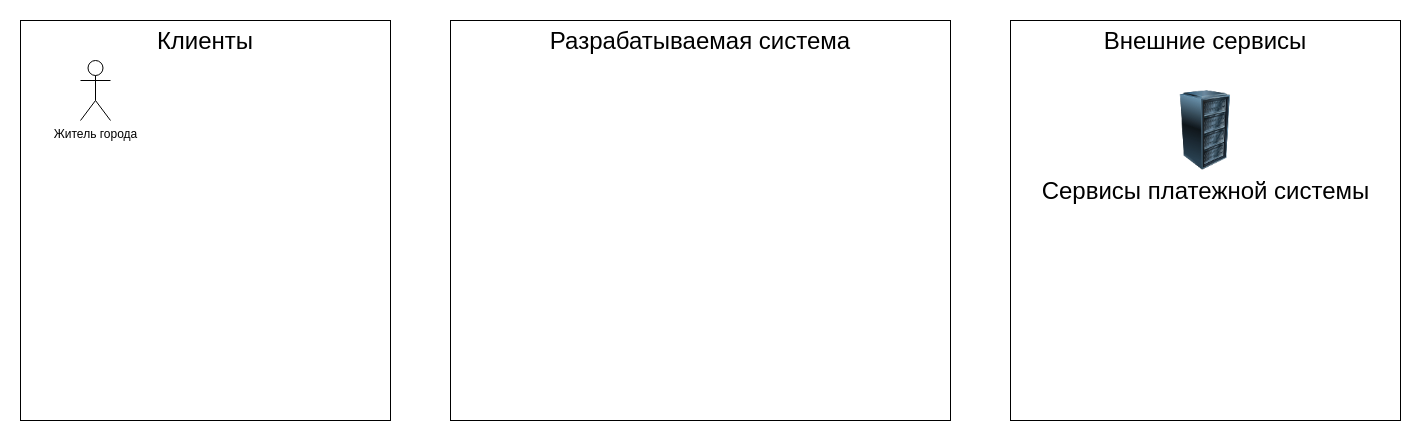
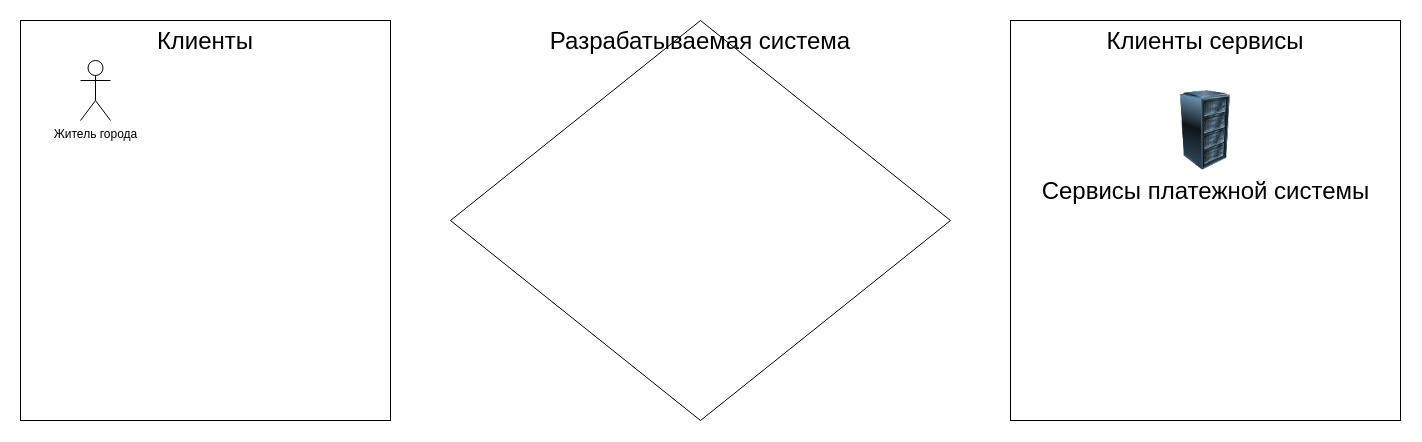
node "Внешние сервисы": label "Внешние сервисы" -> "Клиенты сервисы"
node "Разрабатываемая система": shape rectangle -> diamond
